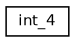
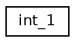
node "int_4": label "int_4" -> "int_1"
